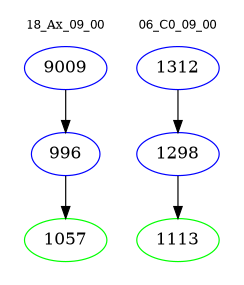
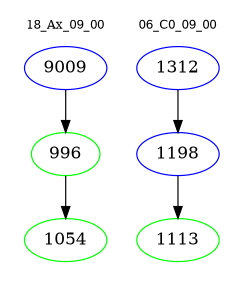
node "996": color blue -> green
node "1298": label "1298" -> "1198"
node "1057": label "1057" -> "1054"
